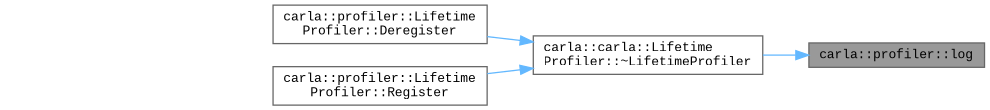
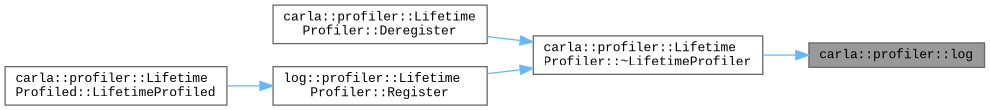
node "carla::carla::Lifetime Profiler::~LifetimeProfiler": label "carla::carla::Lifetime Profiler::~LifetimeProfiler" -> "carla::profiler::Lifetime Profiler::~LifetimeProfiler"
node "carla::profiler::Lifetime Profiled::LifetimeProfiled": added
node "carla::profiler::Lifetime Profiler::Register": label "carla::profiler::Lifetime Profiler::Register" -> "log::profiler::Lifetime Profiler::Register"
